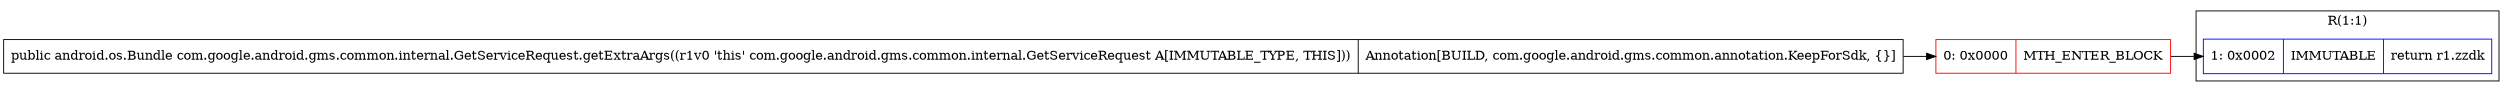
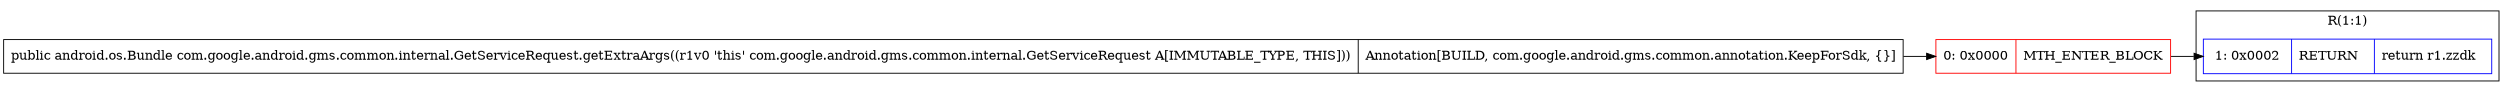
node "1: 0x0002": text "IMMUTABLE" -> "RETURN"
